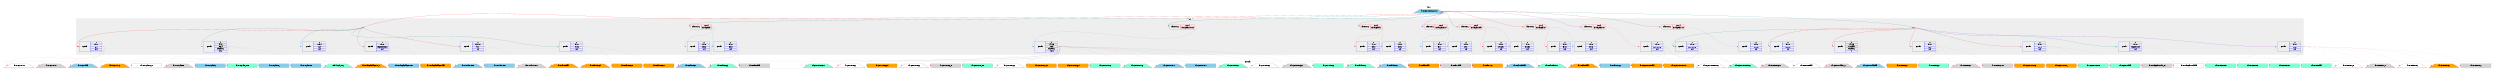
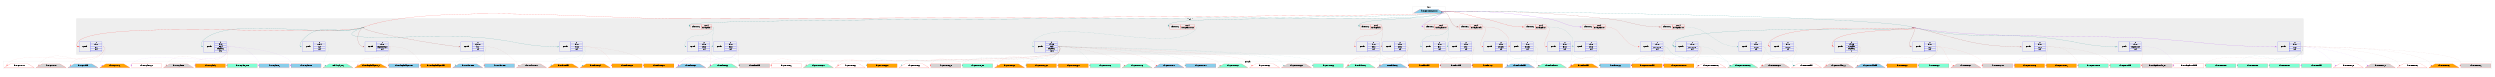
node "dev-util/cmake-3.9.6": fillcolor skyblue -> orange
node "dev-lang/python-3.6.4": added
node "dev-lang/python-3.4.8": fillcolor white -> orange
node "dev-ros/geneus-2.2.5": label "dev-ros/geneus-2.2.5" -> "libs-ros/geneus-2.2.5"
